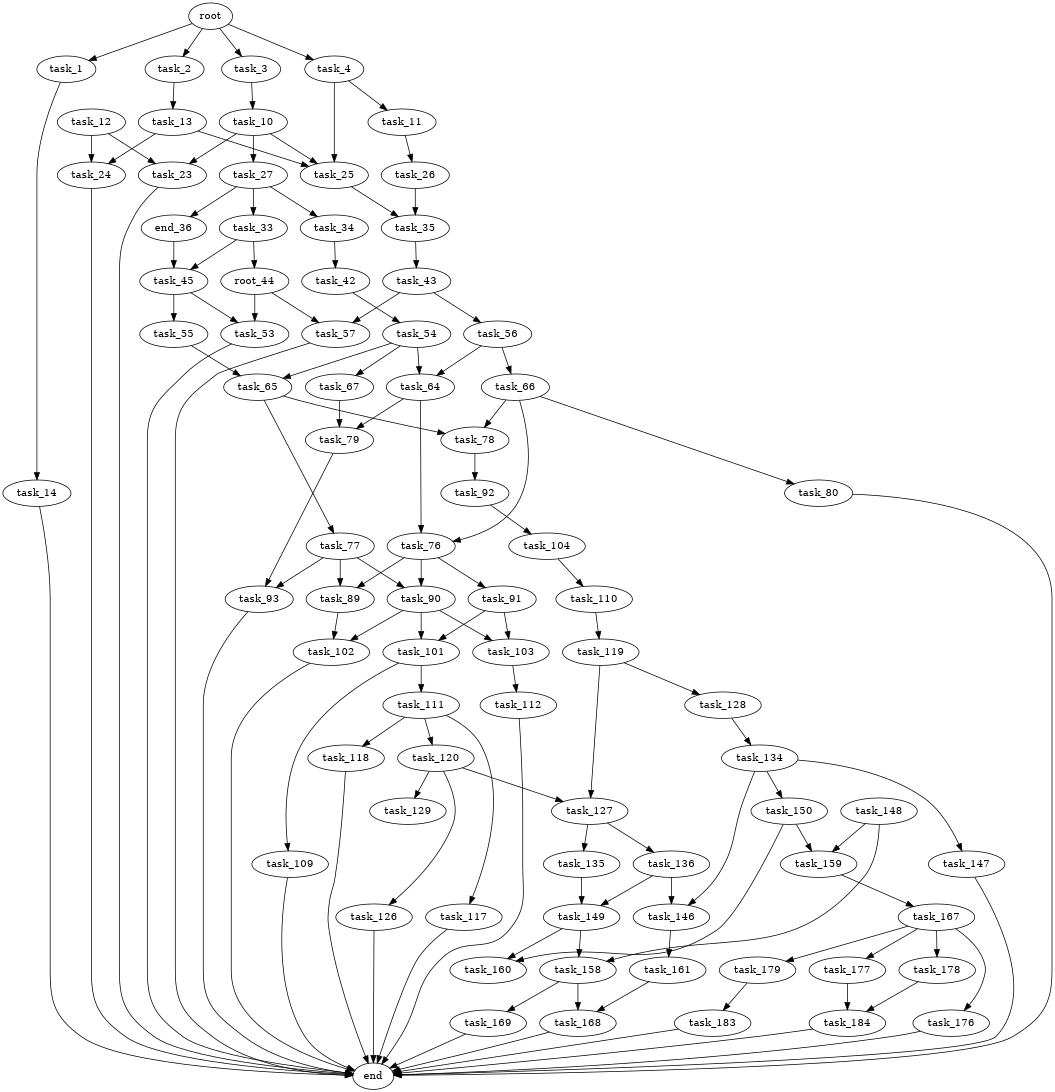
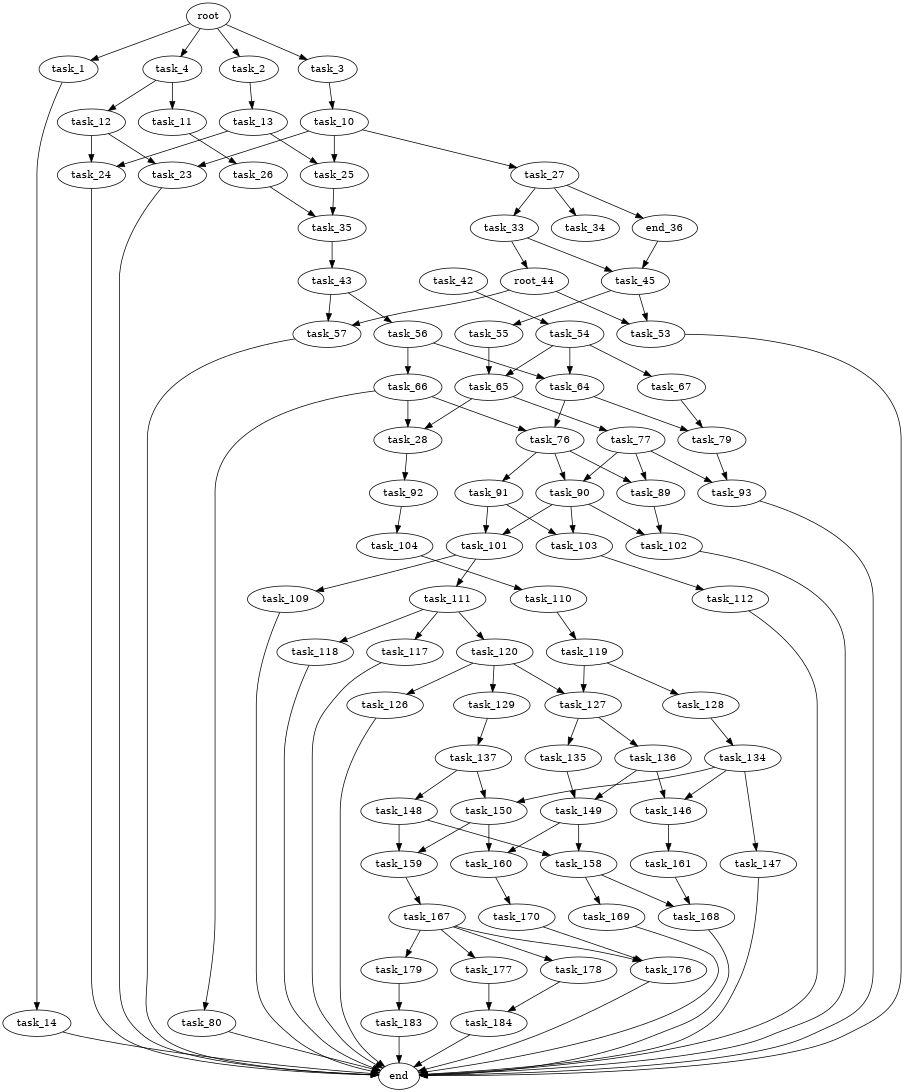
edge "task_4" -> "task_25": now "task_4" -> "task_12"
edge "task_34" -> "task_42": removed
node "task_78": label "task_78" -> "task_28"
node "task_137": added
node "task_170": added
